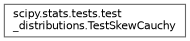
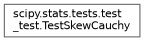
node "scipy.stats.tests.test _distributions.TestSkewCauchy": label "scipy.stats.tests.test _distributions.TestSkewCauchy" -> "scipy.stats.tests.test _test.TestSkewCauchy"
